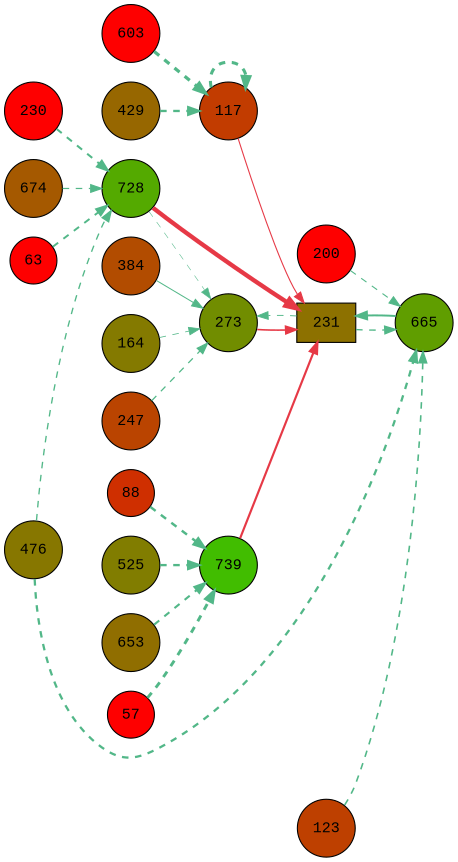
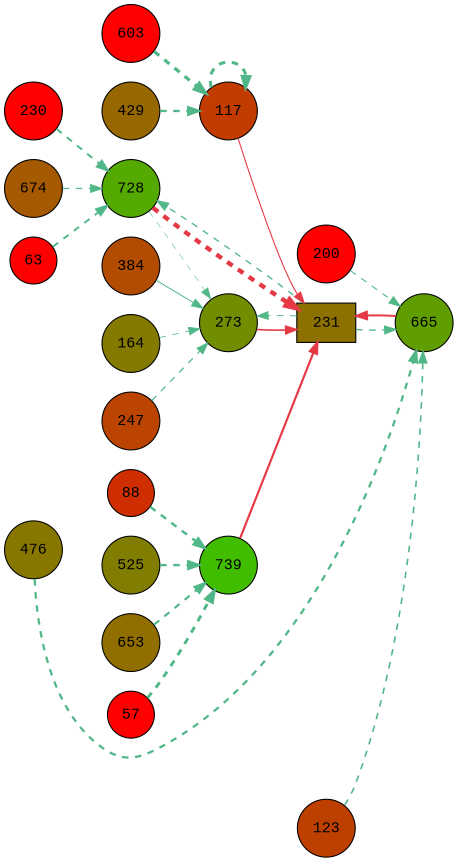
edge "728" -> "231": style solid -> dashed
edge "665" -> "231": color #52b788 -> #e63946
edge "476" -> "728": now "231" -> "728"
